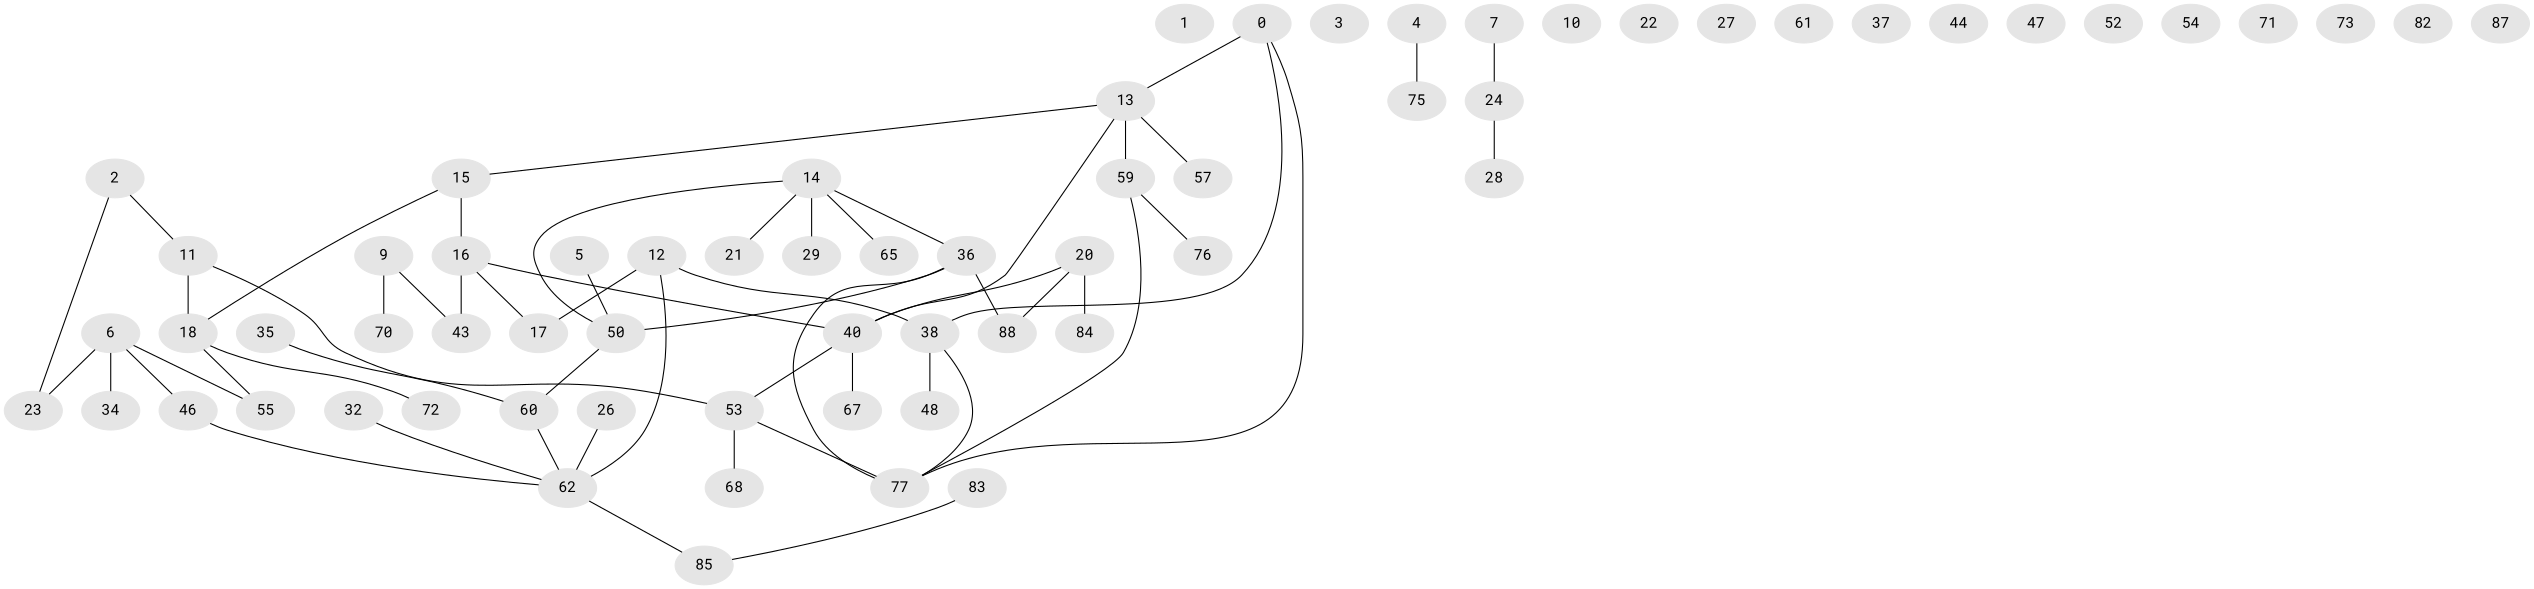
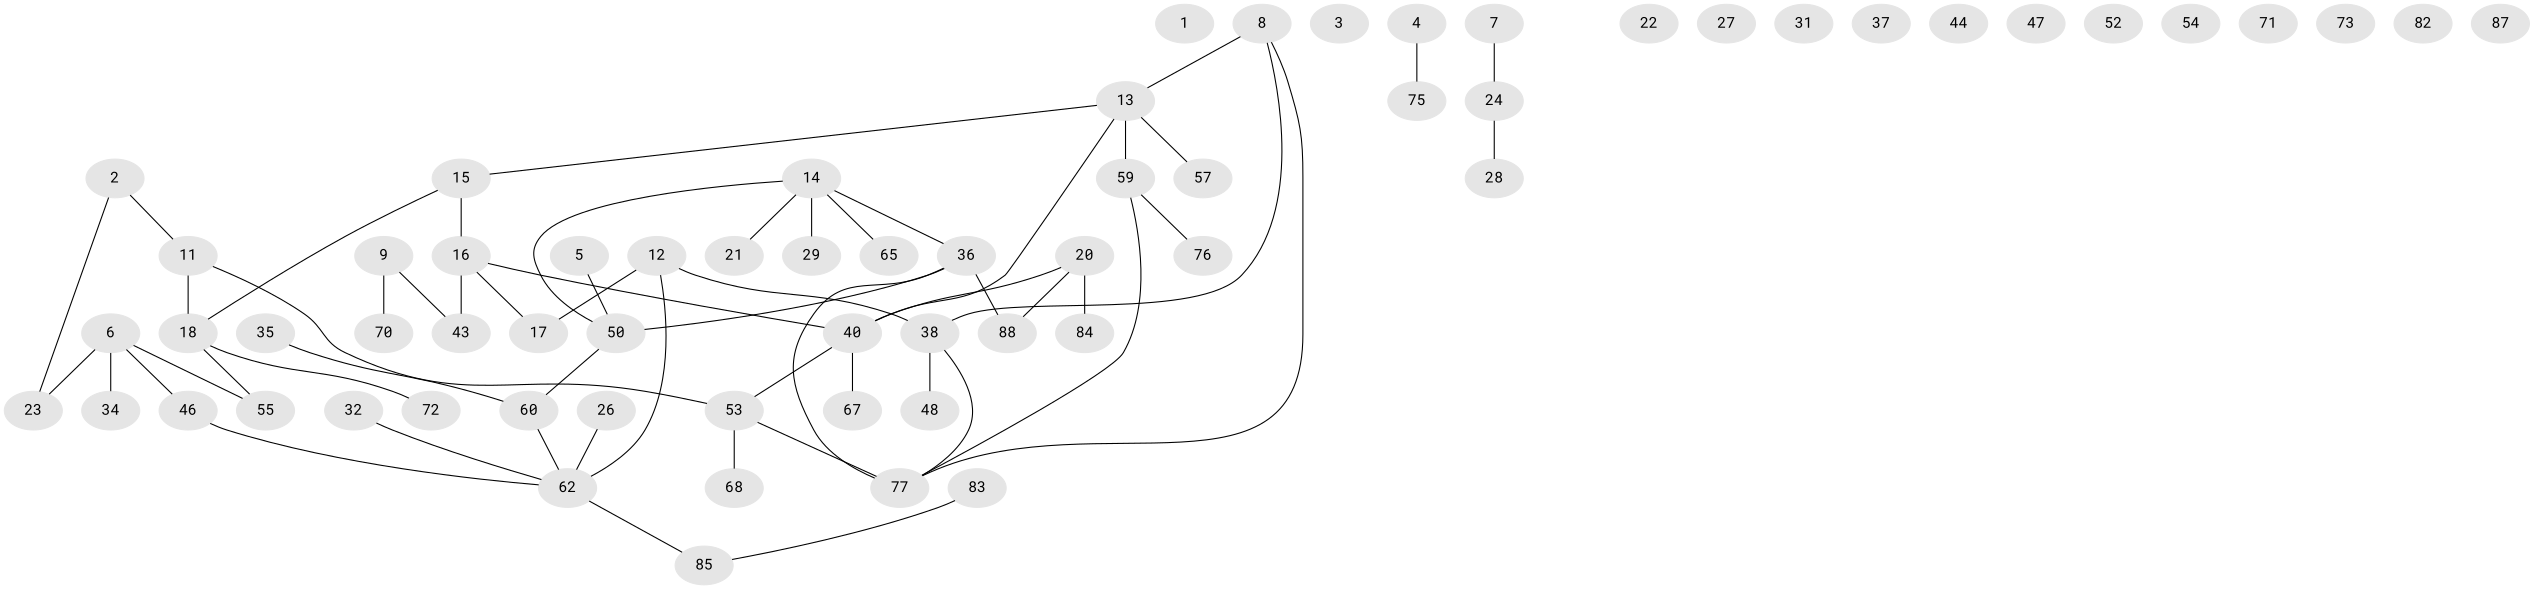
node "0": label "0" -> "8"
node "10": removed
node "61": label "61" -> "31"
